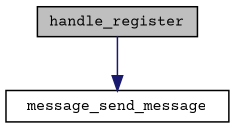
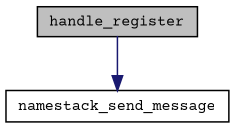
node "message_send_message": label "message_send_message" -> "namestack_send_message"
